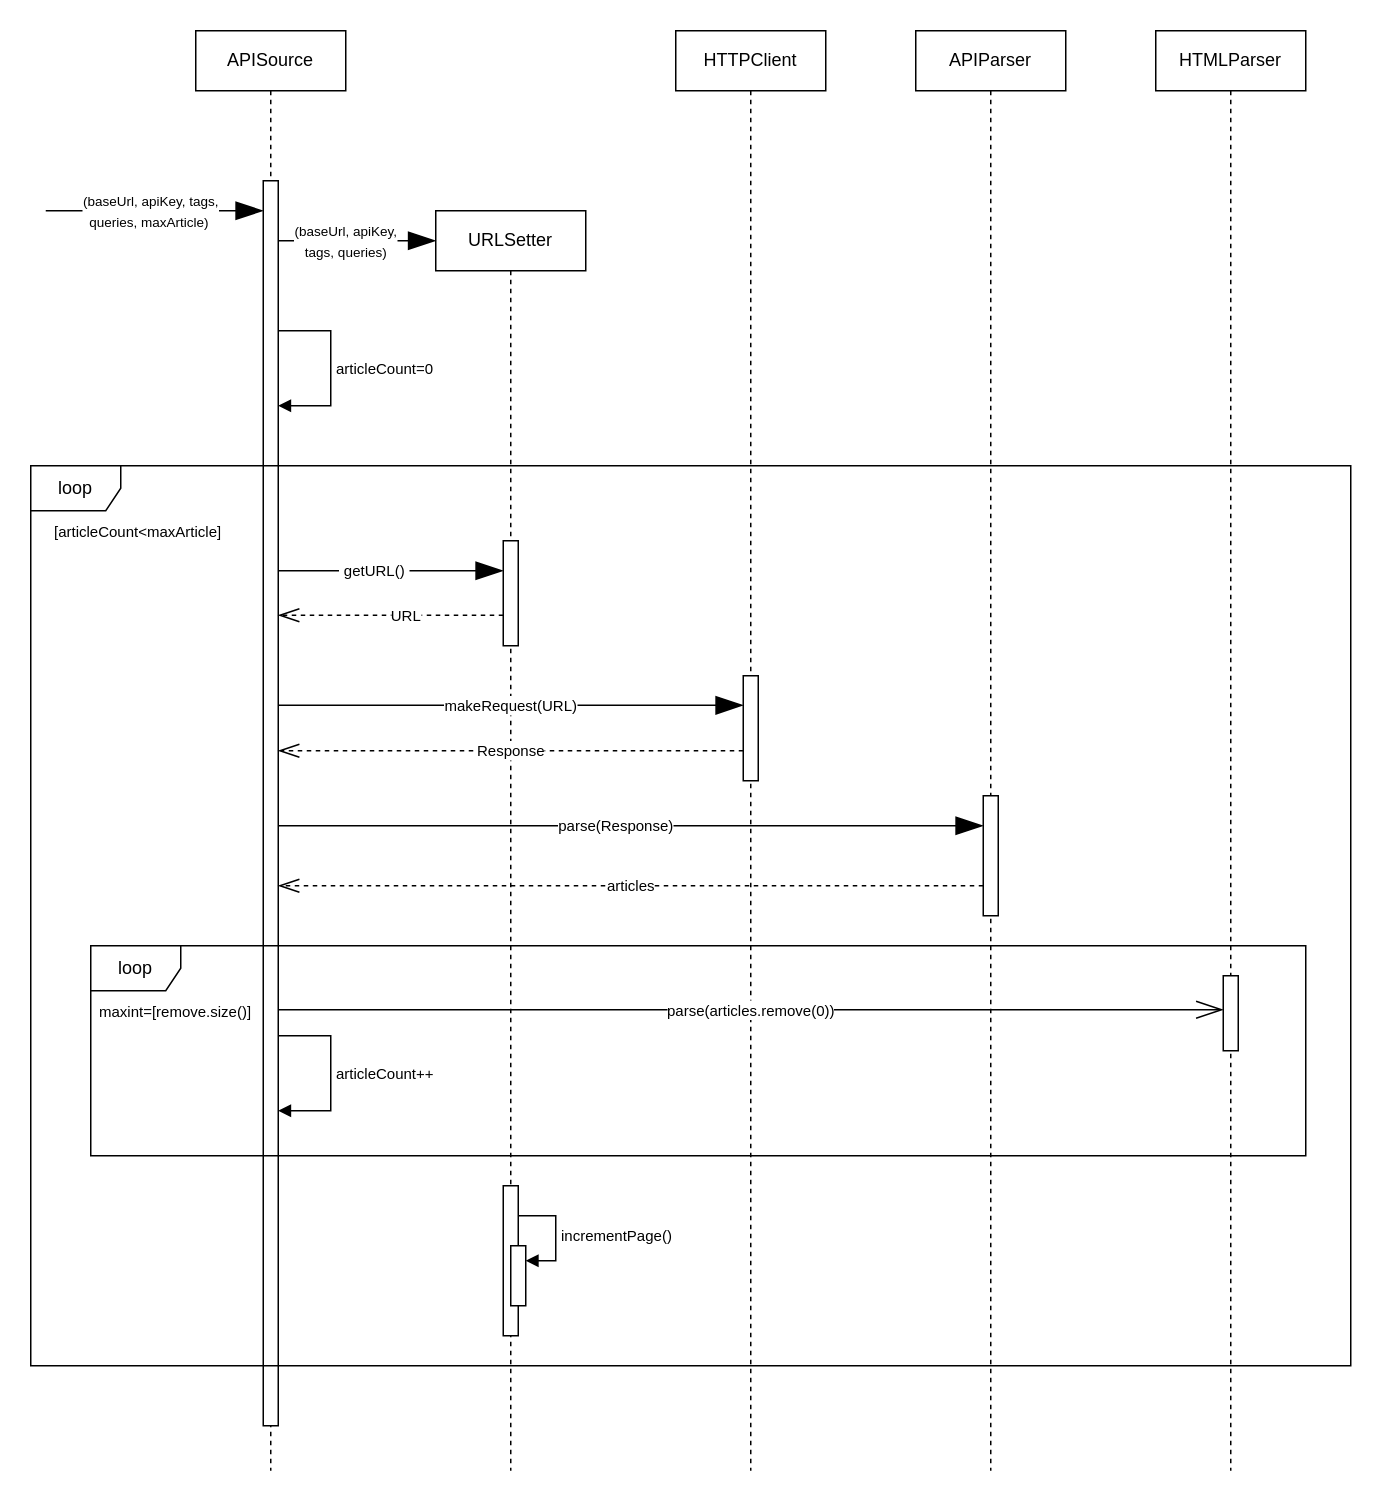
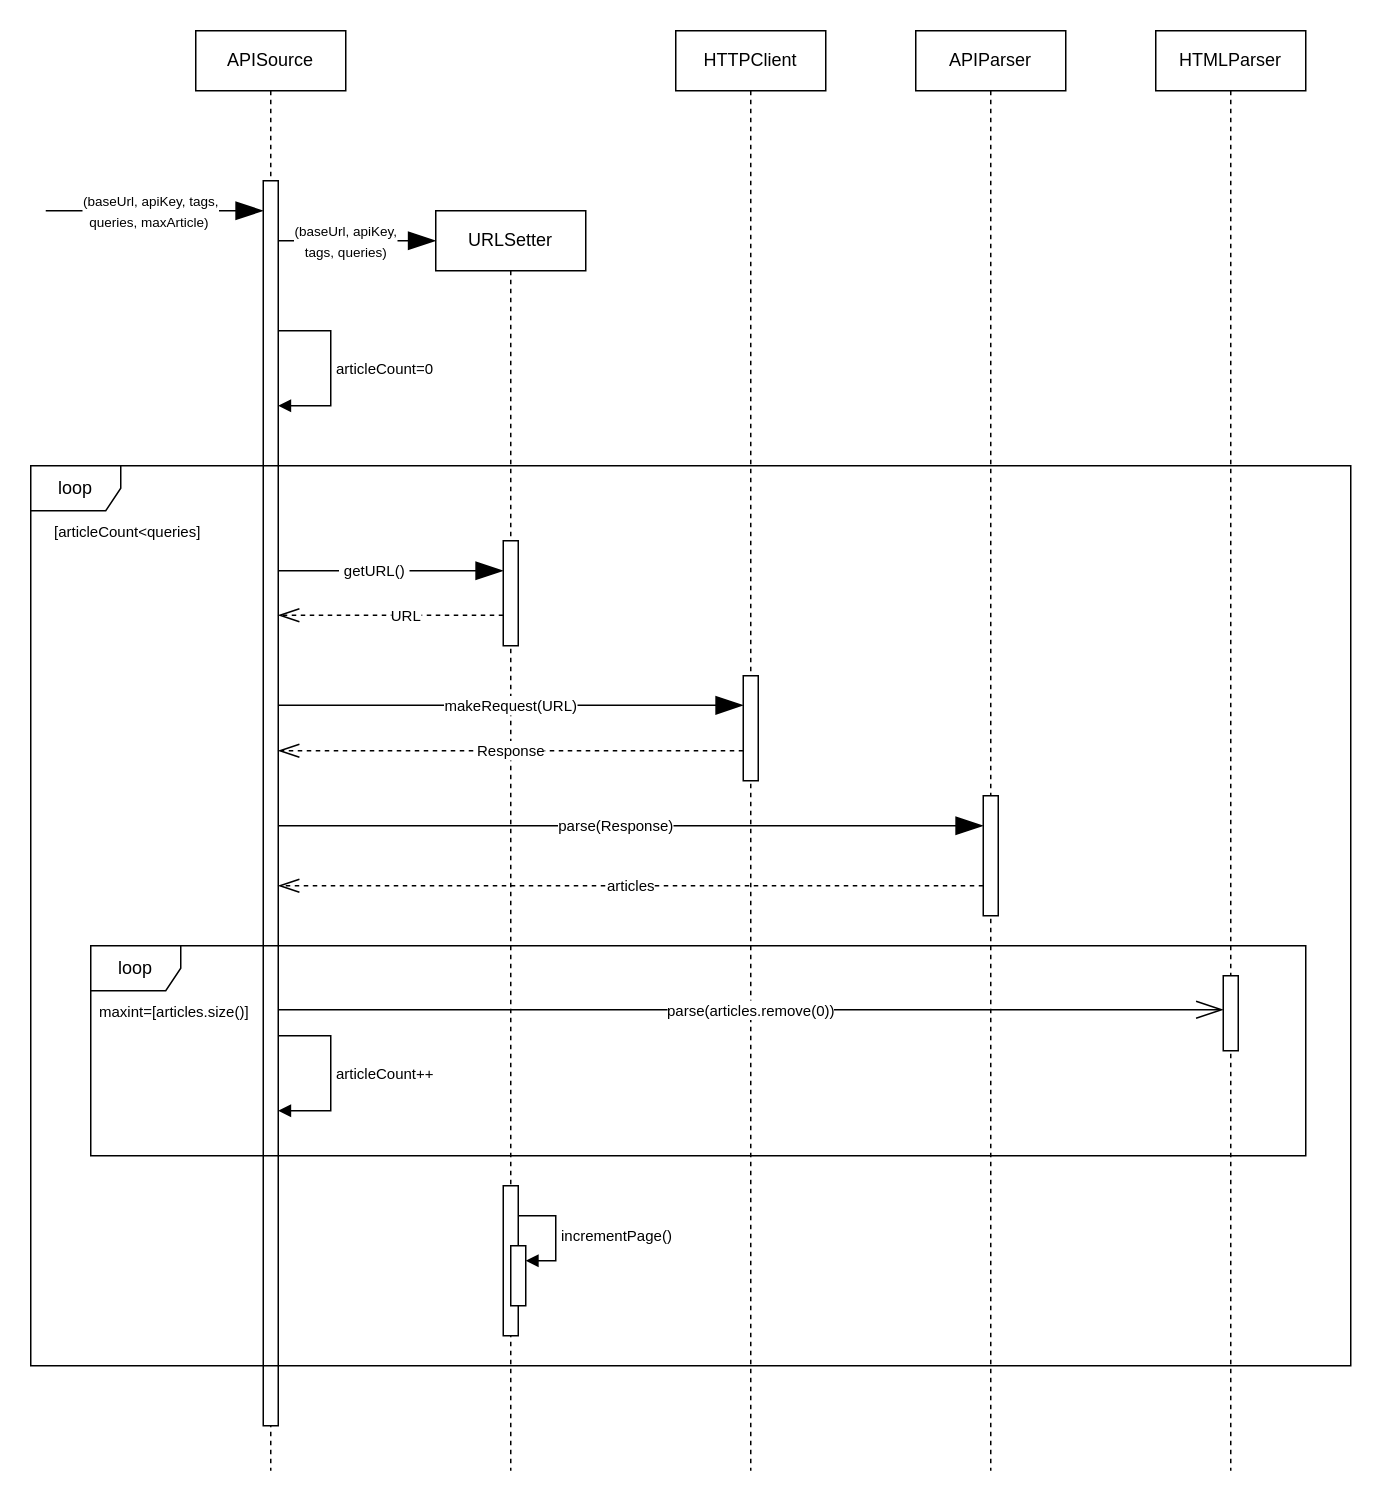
node "[articleCount<maxArticle]": label "[articleCount<maxArticle]" -> "[articleCount<queries]"
node "maxint=[remove.size()]": label "maxint=[remove.size()]" -> "maxint=[articles.size()]"
